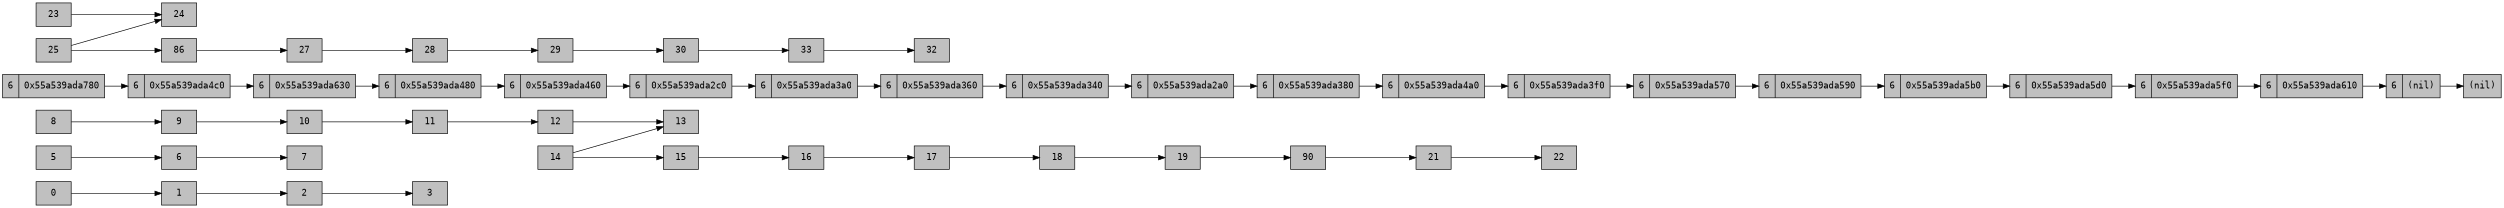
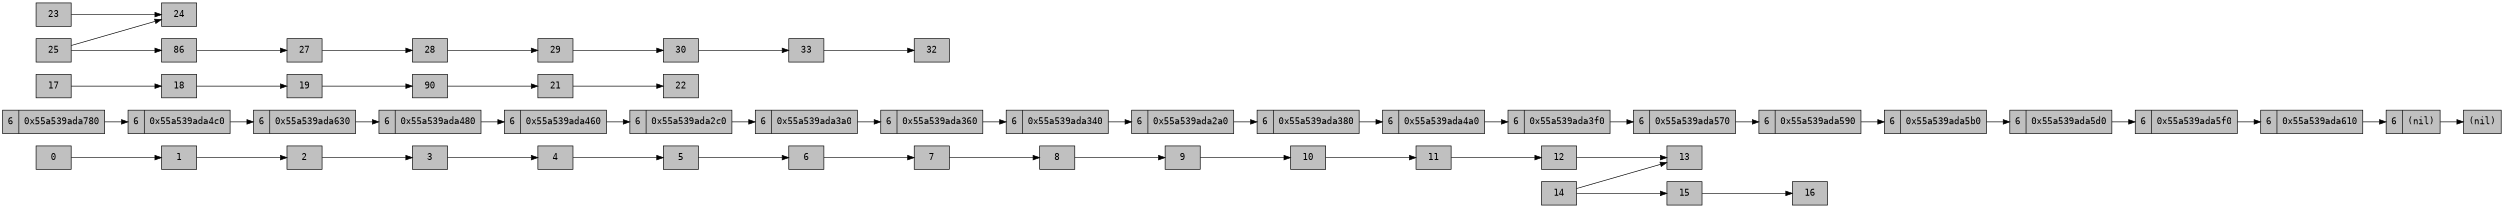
node "4": added
edge "16" -> "17": removed
edge "7" -> "8": added
